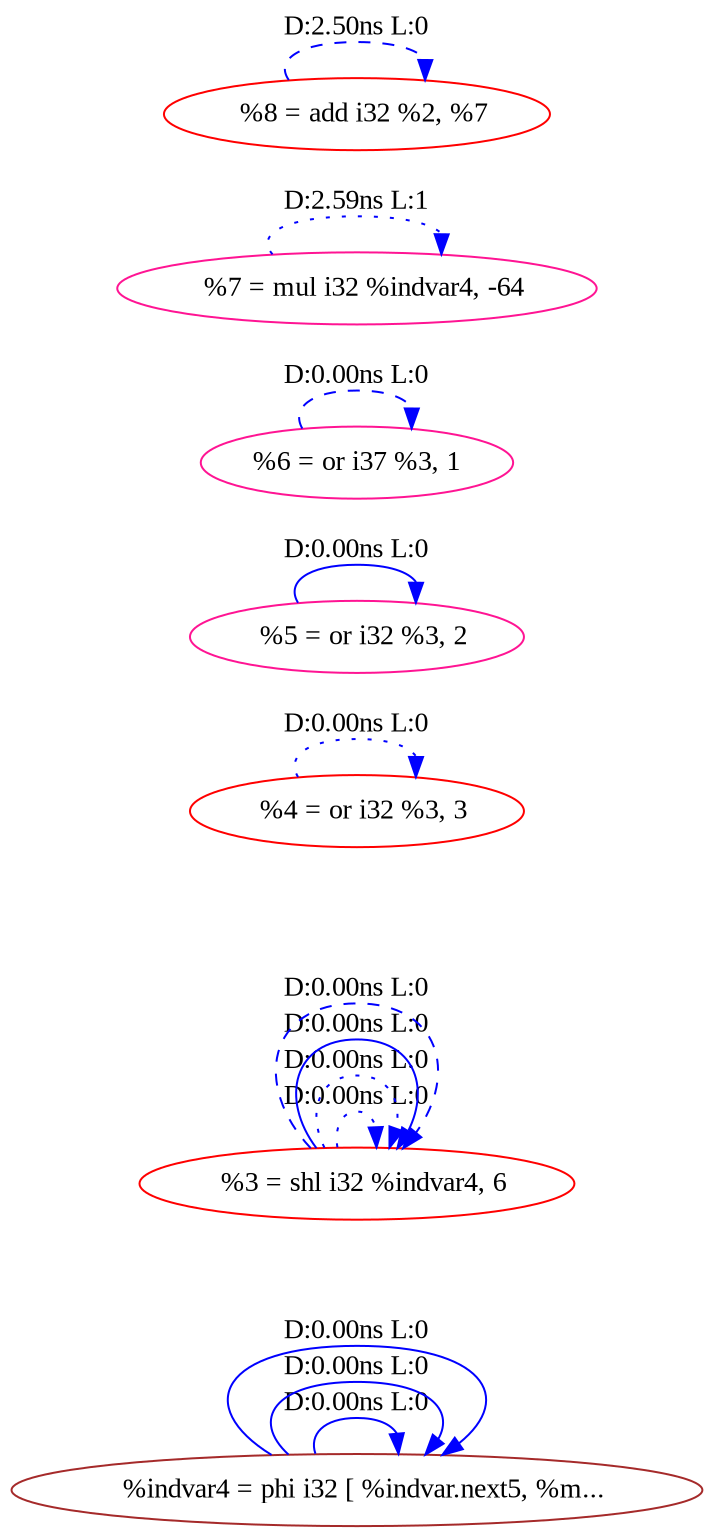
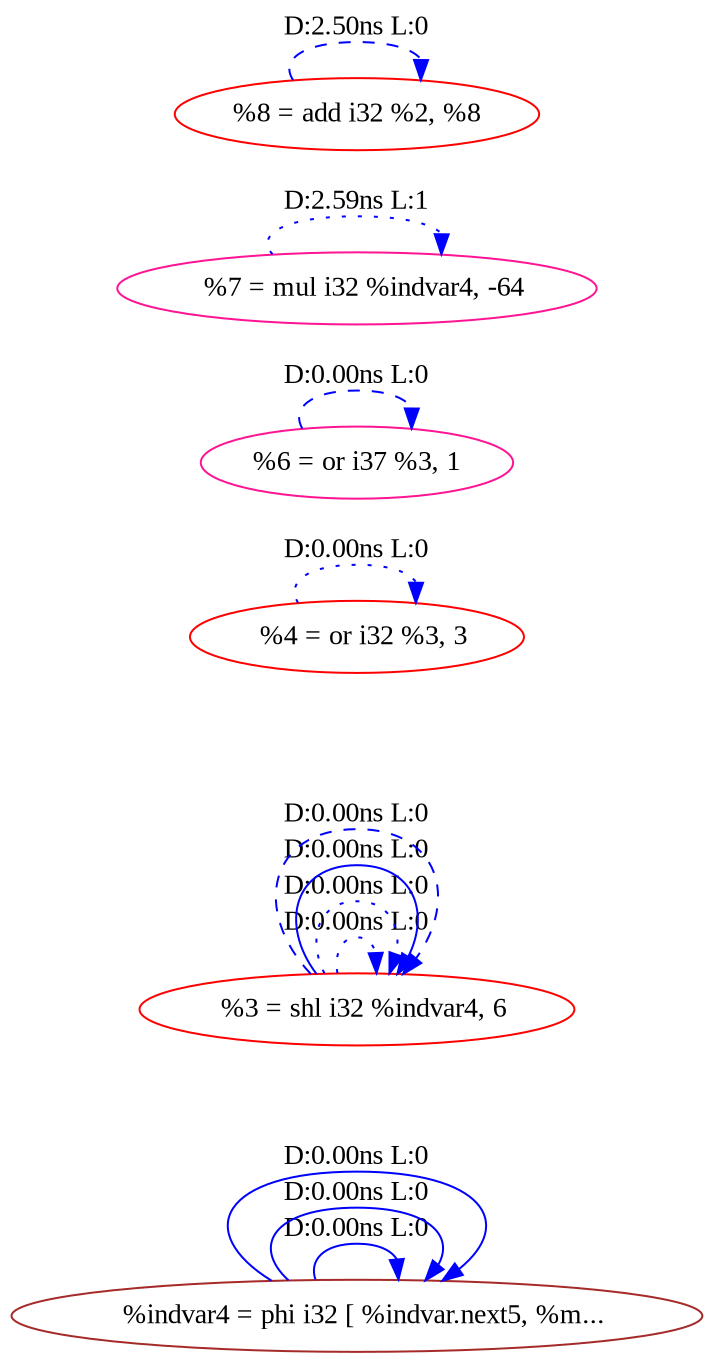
node "%8 = add i32 %2, %7": label "%8 = add i32 %2, %7" -> "%8 = add i32 %2, %8"
node "%5 = or i32 %3, 2": removed
